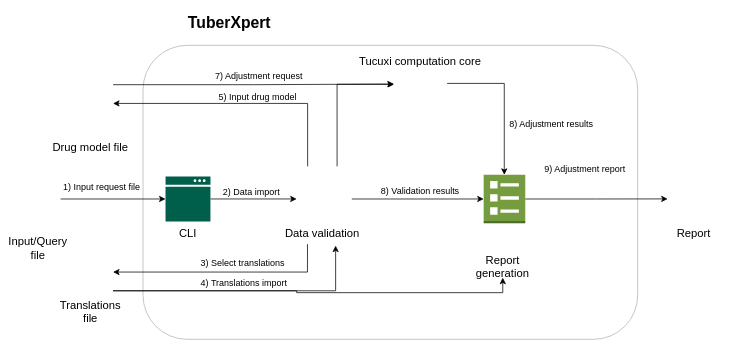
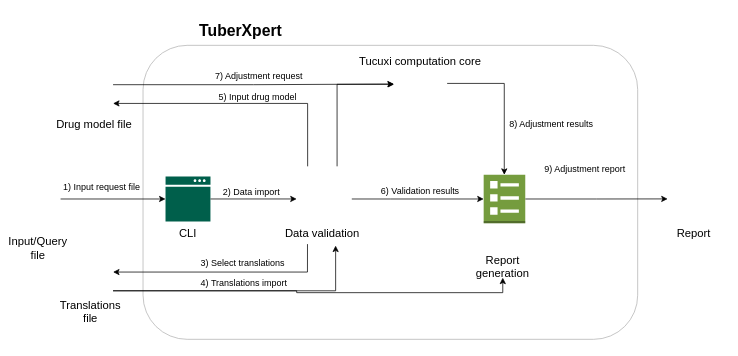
node "TuberXpert": moved (229, 23) -> (240, 30)
node "Drug model file": moved (90, 147) -> (94, 124)
node "8) Validation results": label "8) Validation results" -> "6) Validation results"
